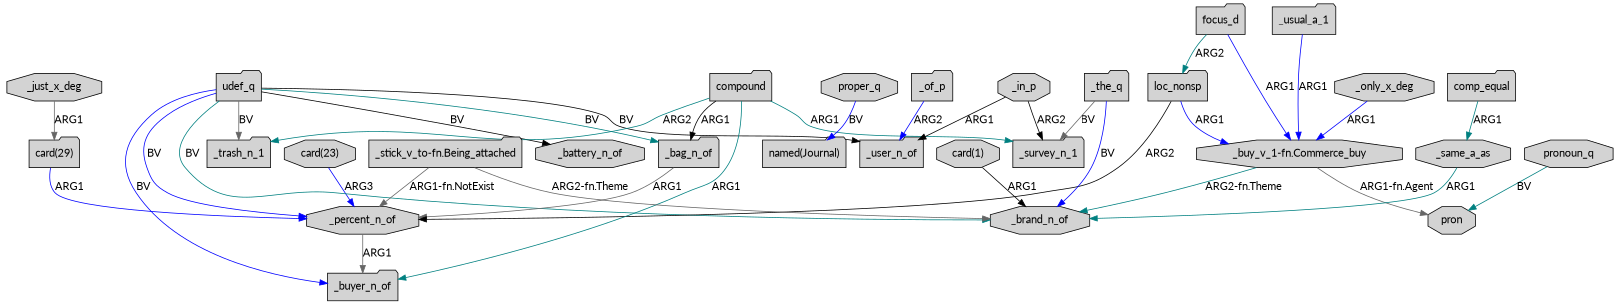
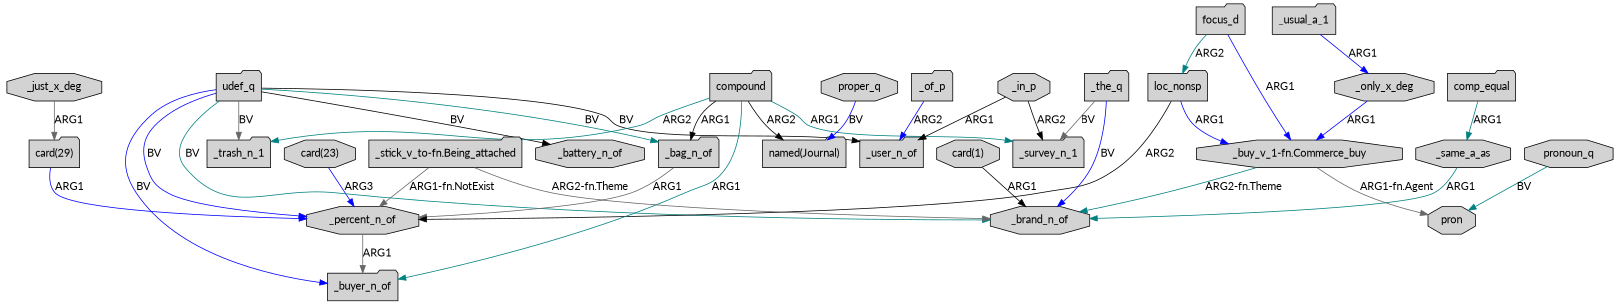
edge "_usual_a_1" -> "_buy_v_1-fn.Commerce_buy": now "_usual_a_1" -> "_only_x_deg"
edge "compound" -> "named(Journal)": added, label "ARG2"
